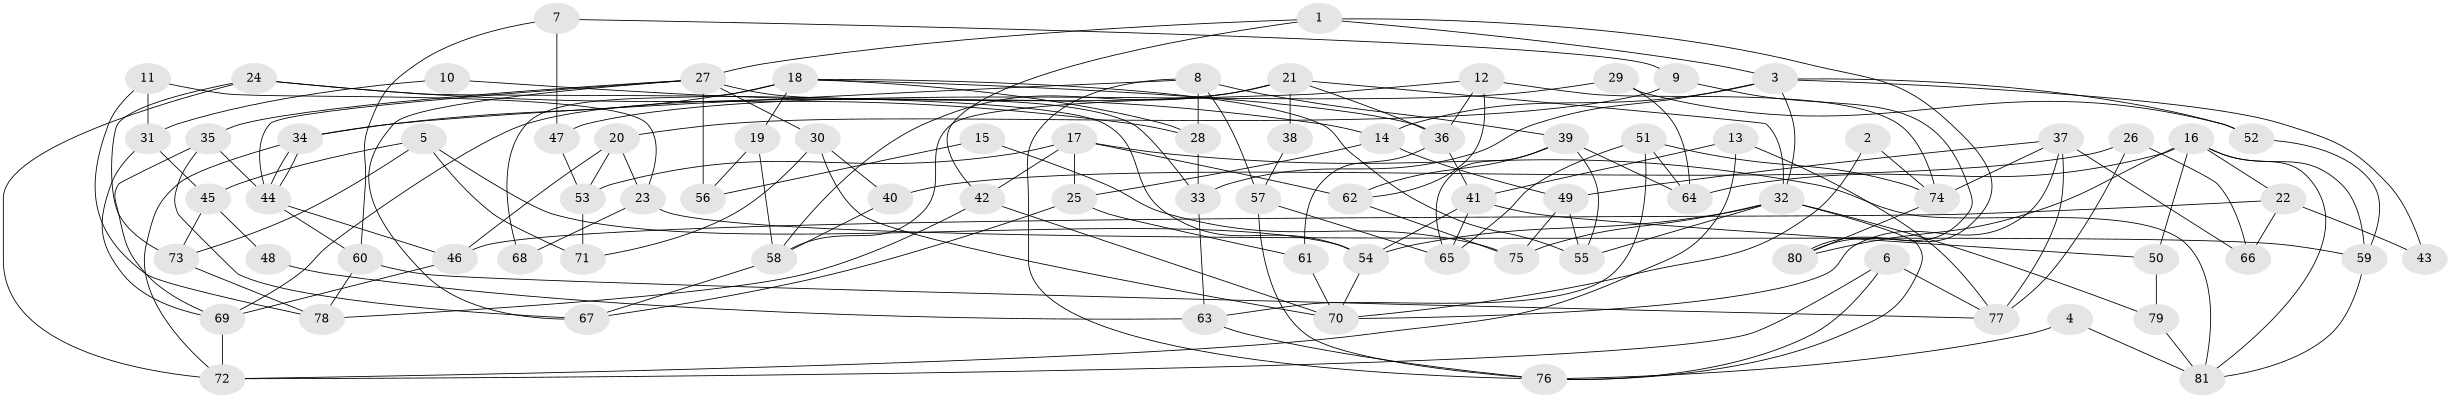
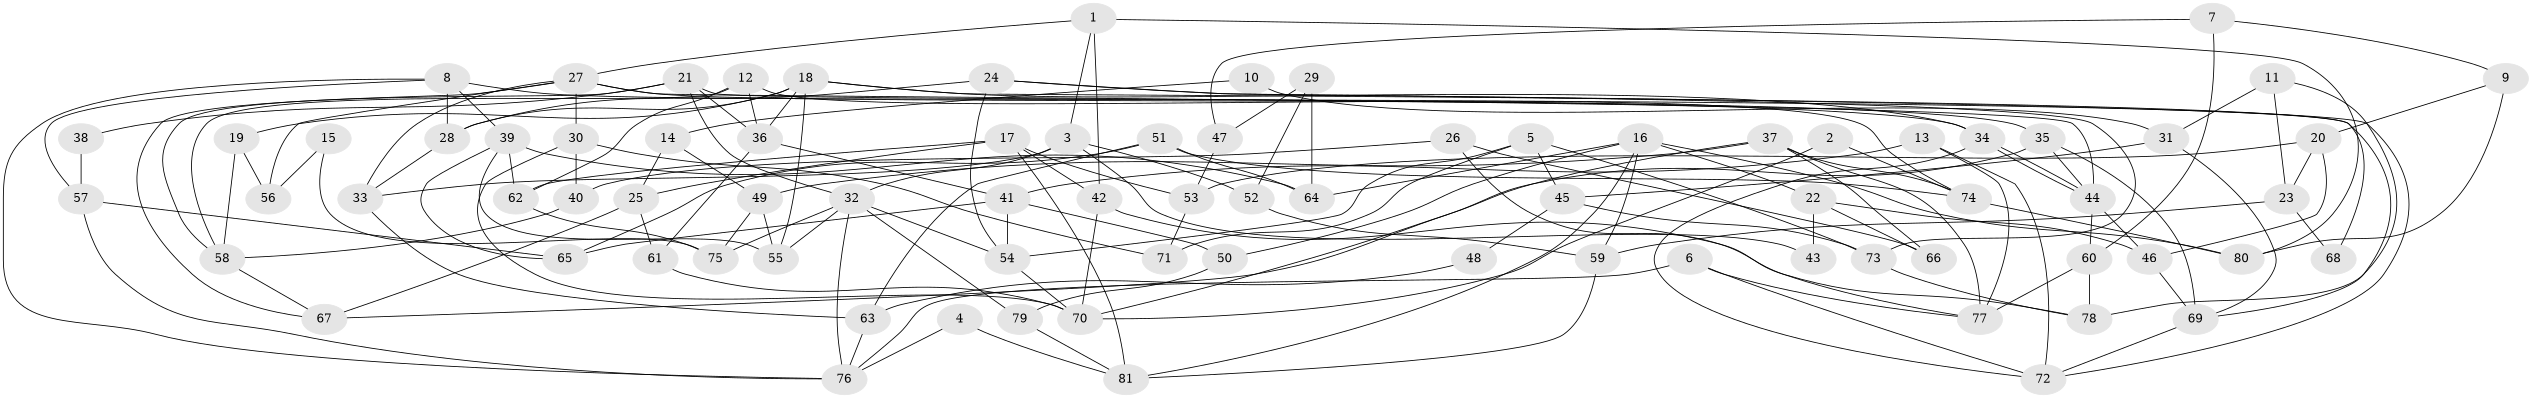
edge "3" -- "14": removed
